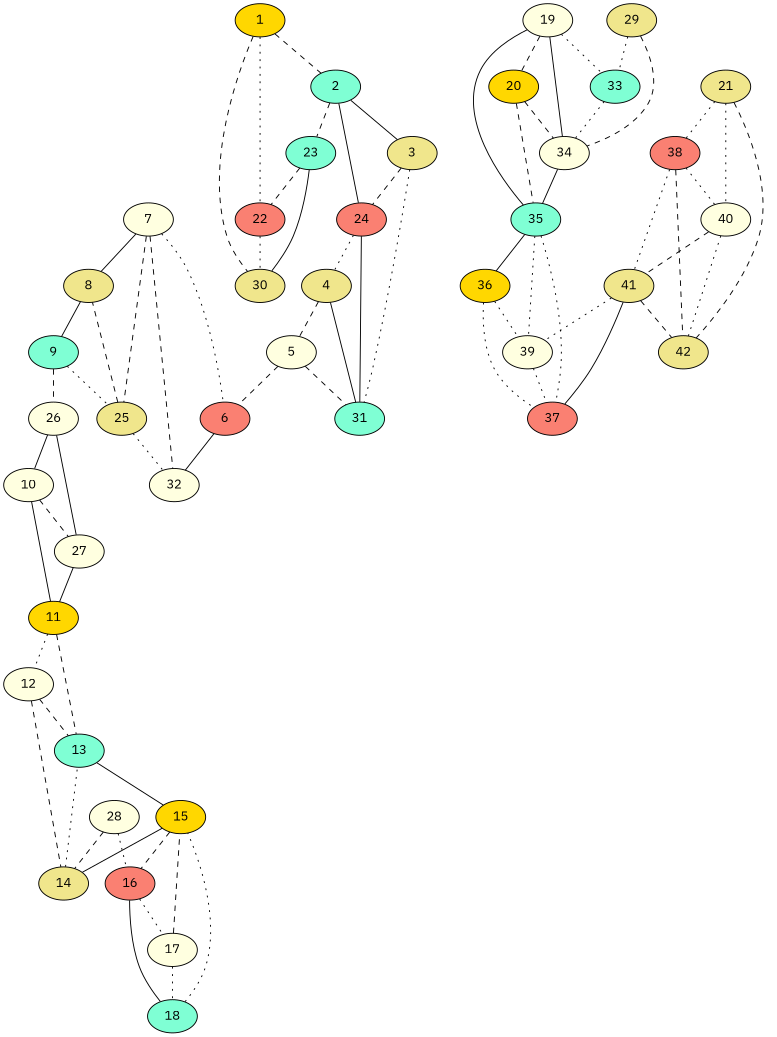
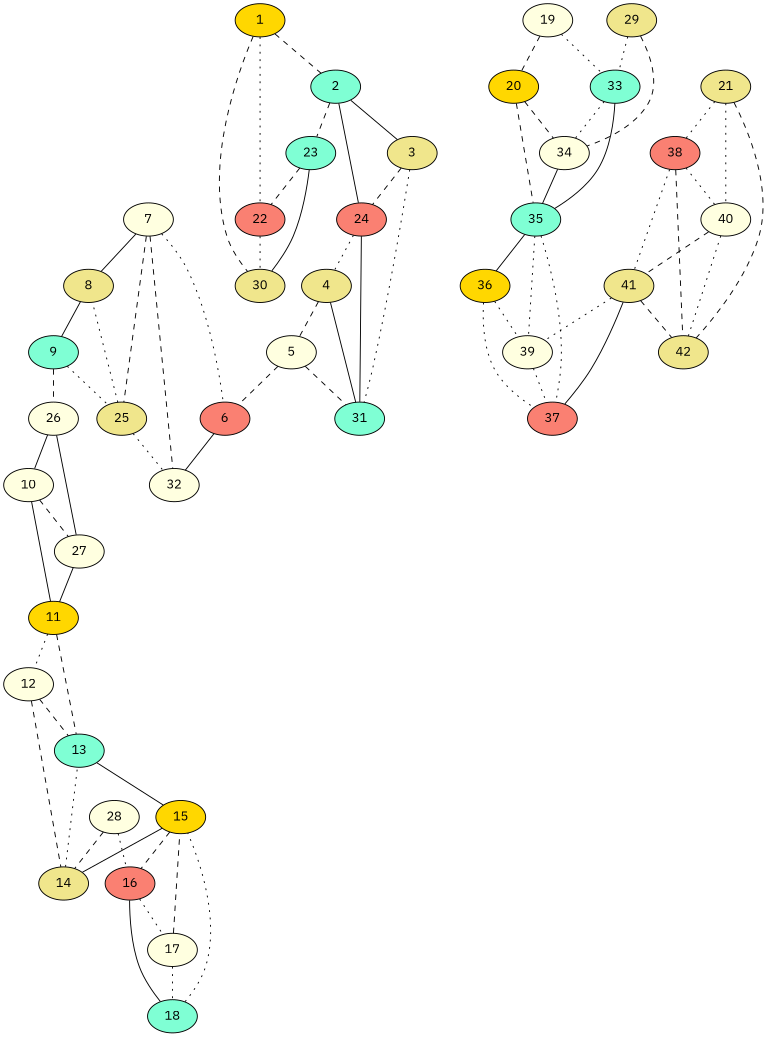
edge "19" -- "34": removed
edge "19" -- "35": now "33" -- "35"
edge "8" -- "25": style dashed -> dotted
